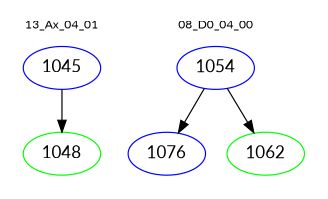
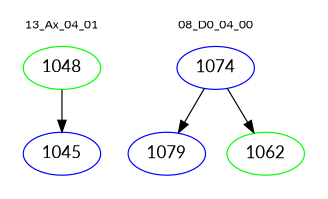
node "1054": label "1054" -> "1074"
edge "1045" -> "1048": reversed
node "1076": label "1076" -> "1079"
